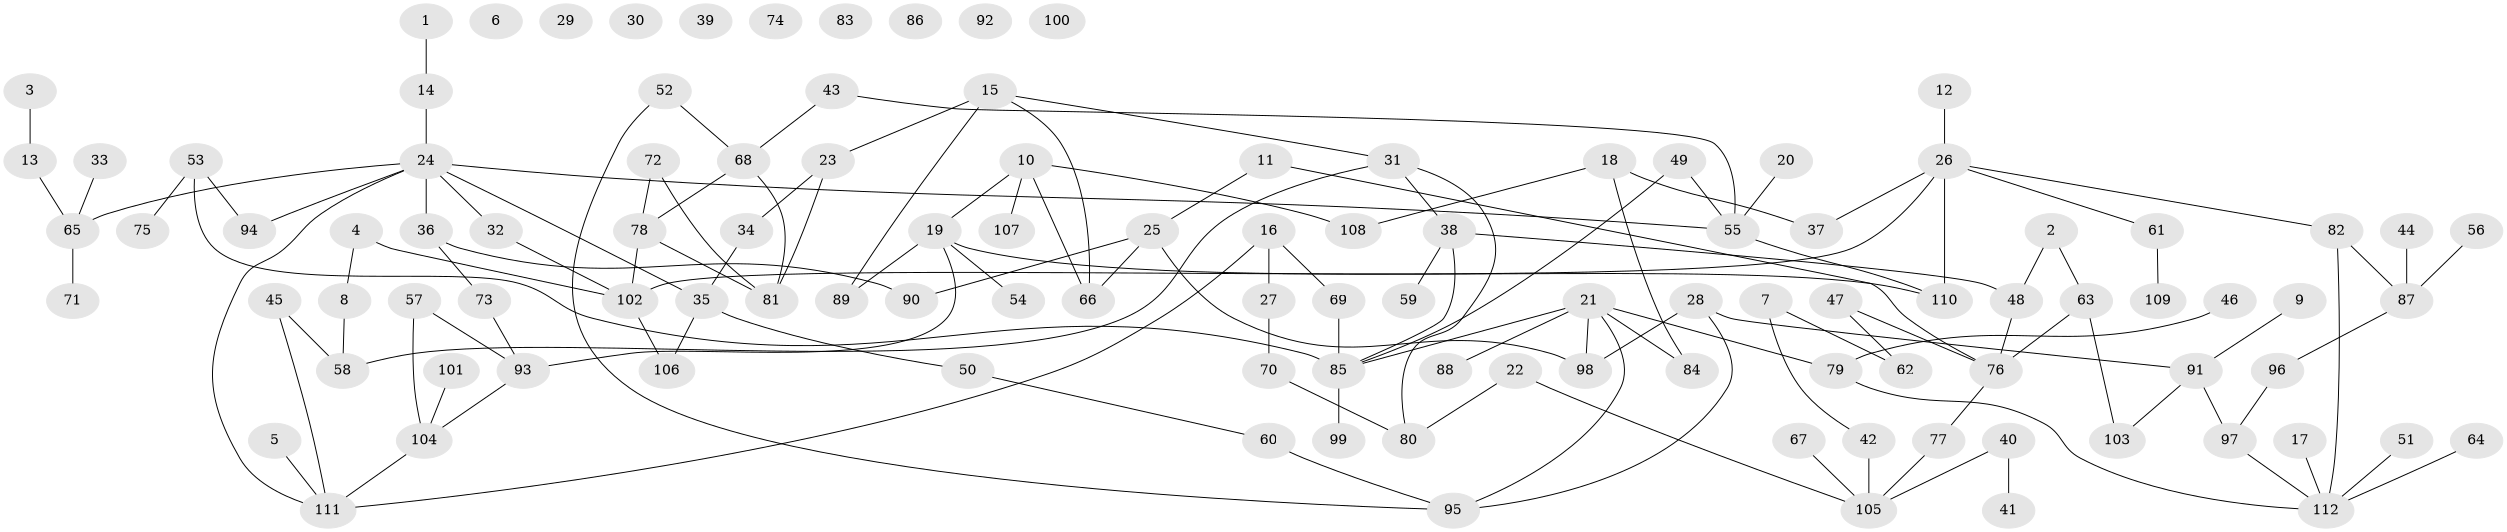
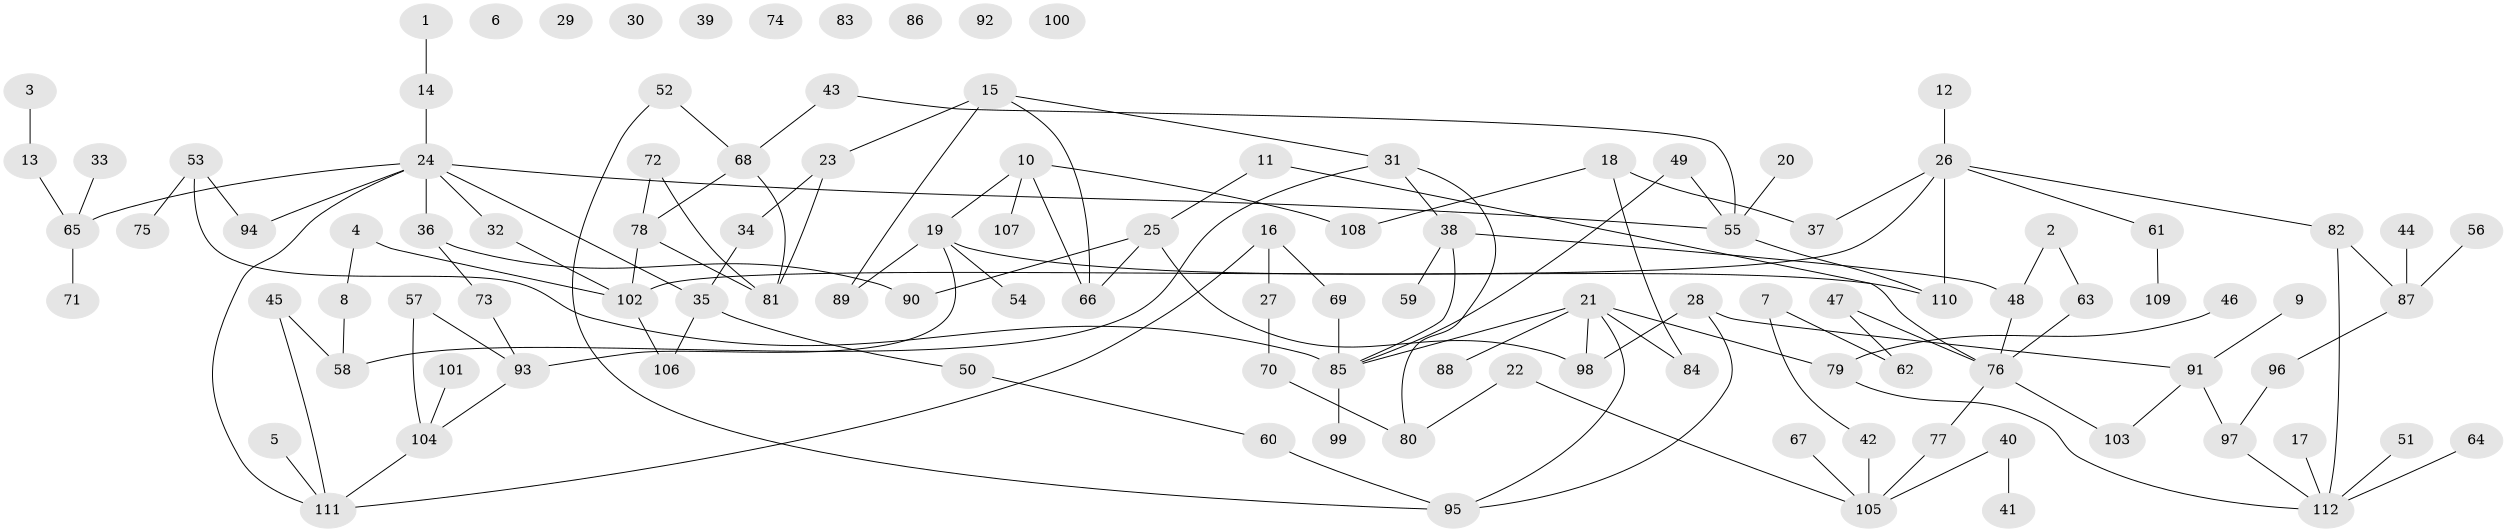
edge "63" -- "103": now "76" -- "103"
